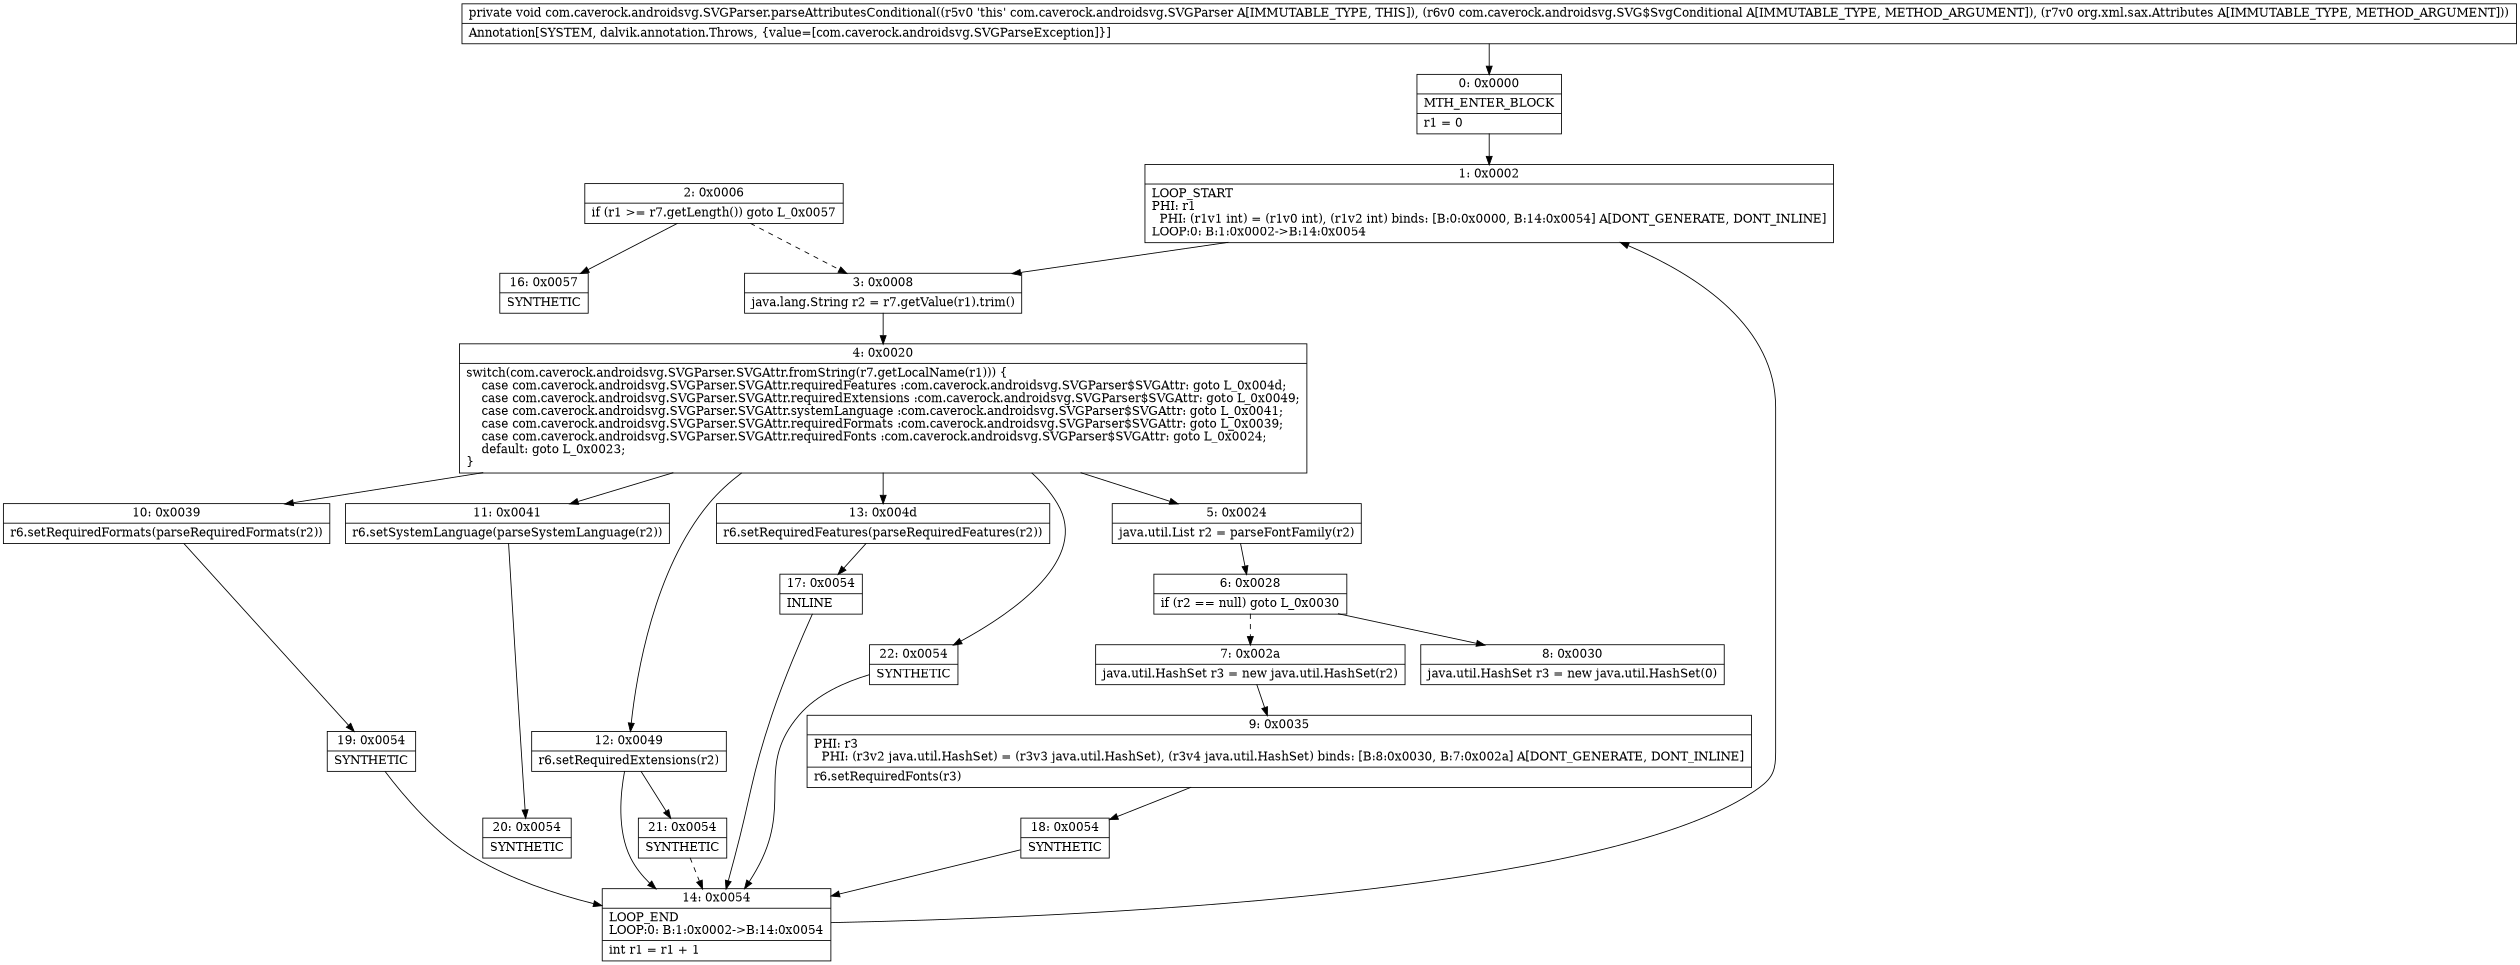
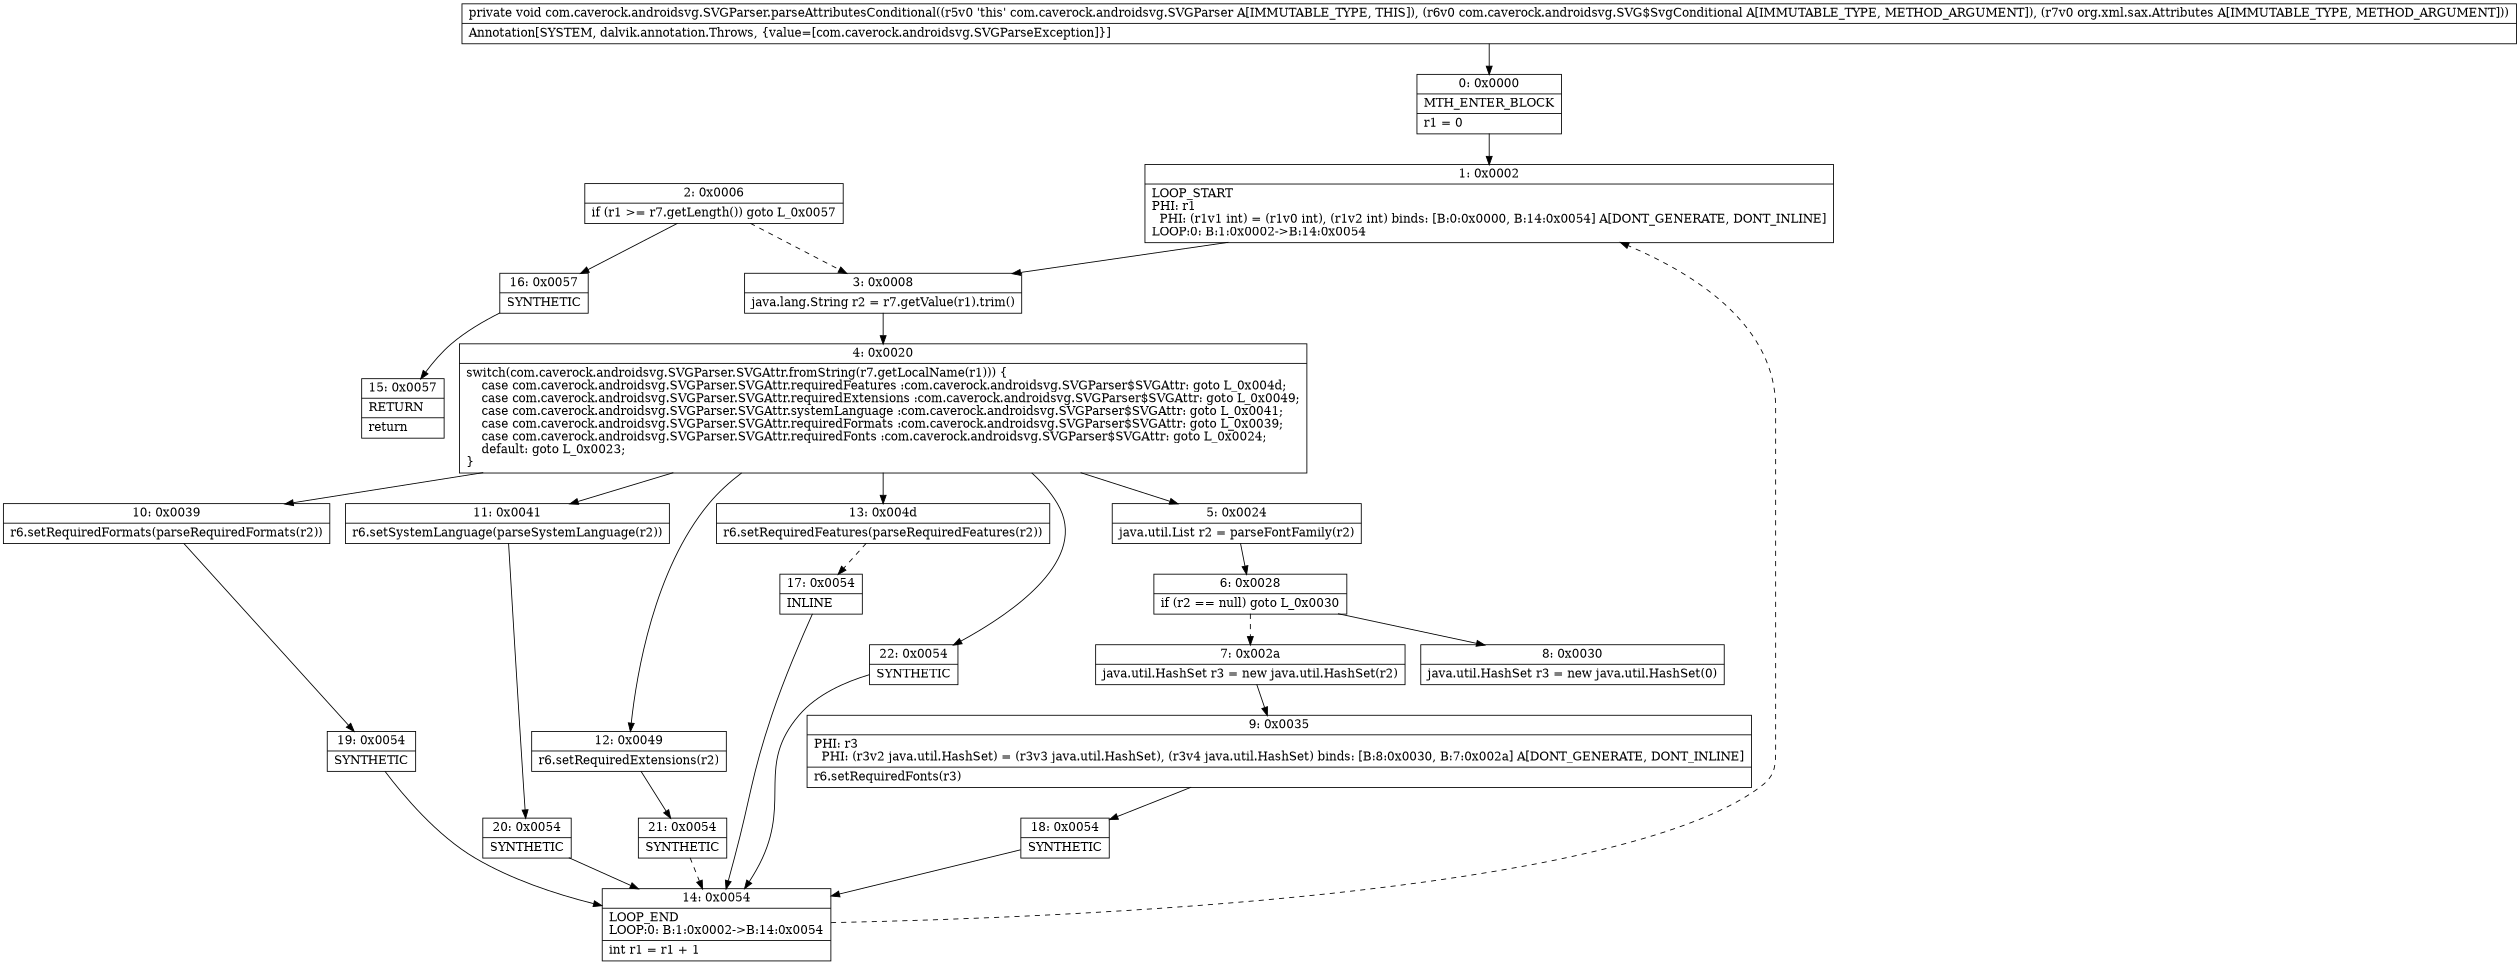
node "15: 0x0057": added
edge "13: 0x004d" -> "17: 0x0054": style solid -> dashed
edge "12: 0x0049" -> "14: 0x0054": now "20: 0x0054" -> "14: 0x0054"
edge "14: 0x0054" -> "1: 0x0002": style solid -> dashed
